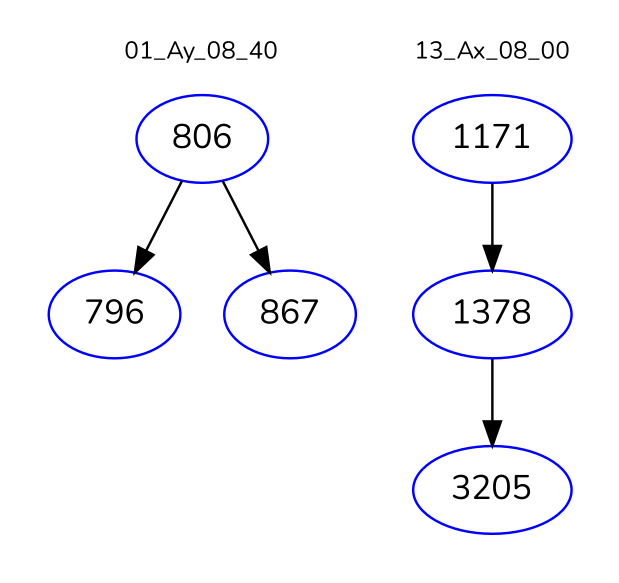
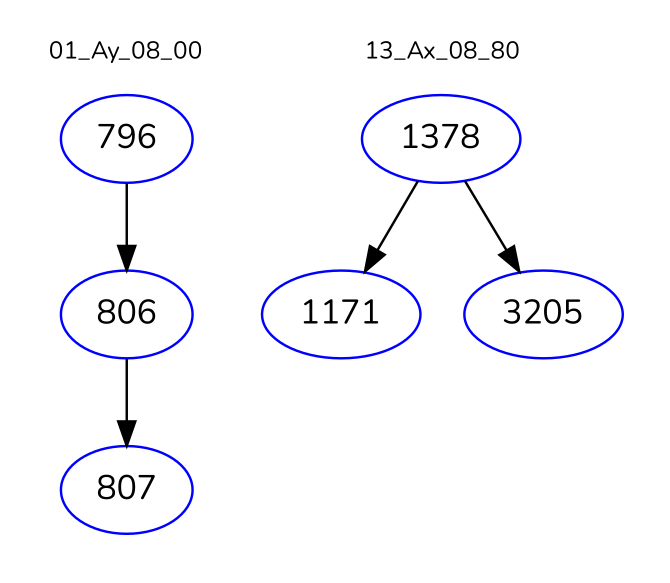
cluster "01_Ay_08_40": label "01_Ay_08_40" -> "01_Ay_08_00"
cluster "13_Ax_08_00": label "13_Ax_08_00" -> "13_Ax_08_80"
edge "1171" -> "1378": reversed
edge "806" -> "796": reversed
node "867": label "867" -> "807"
